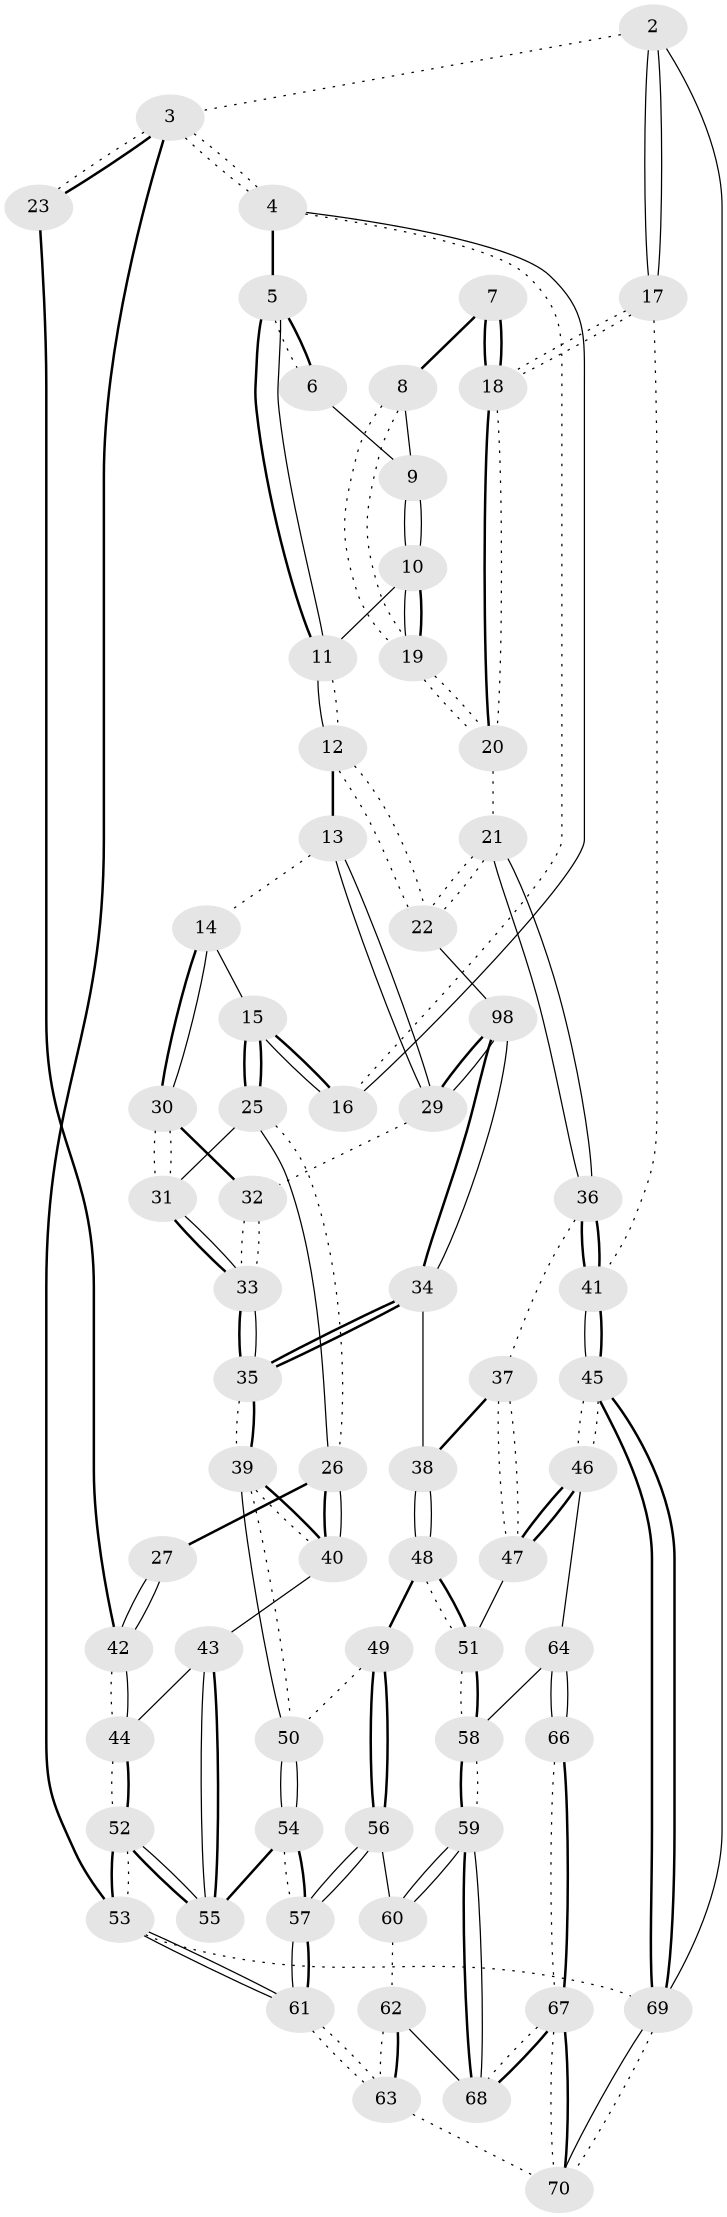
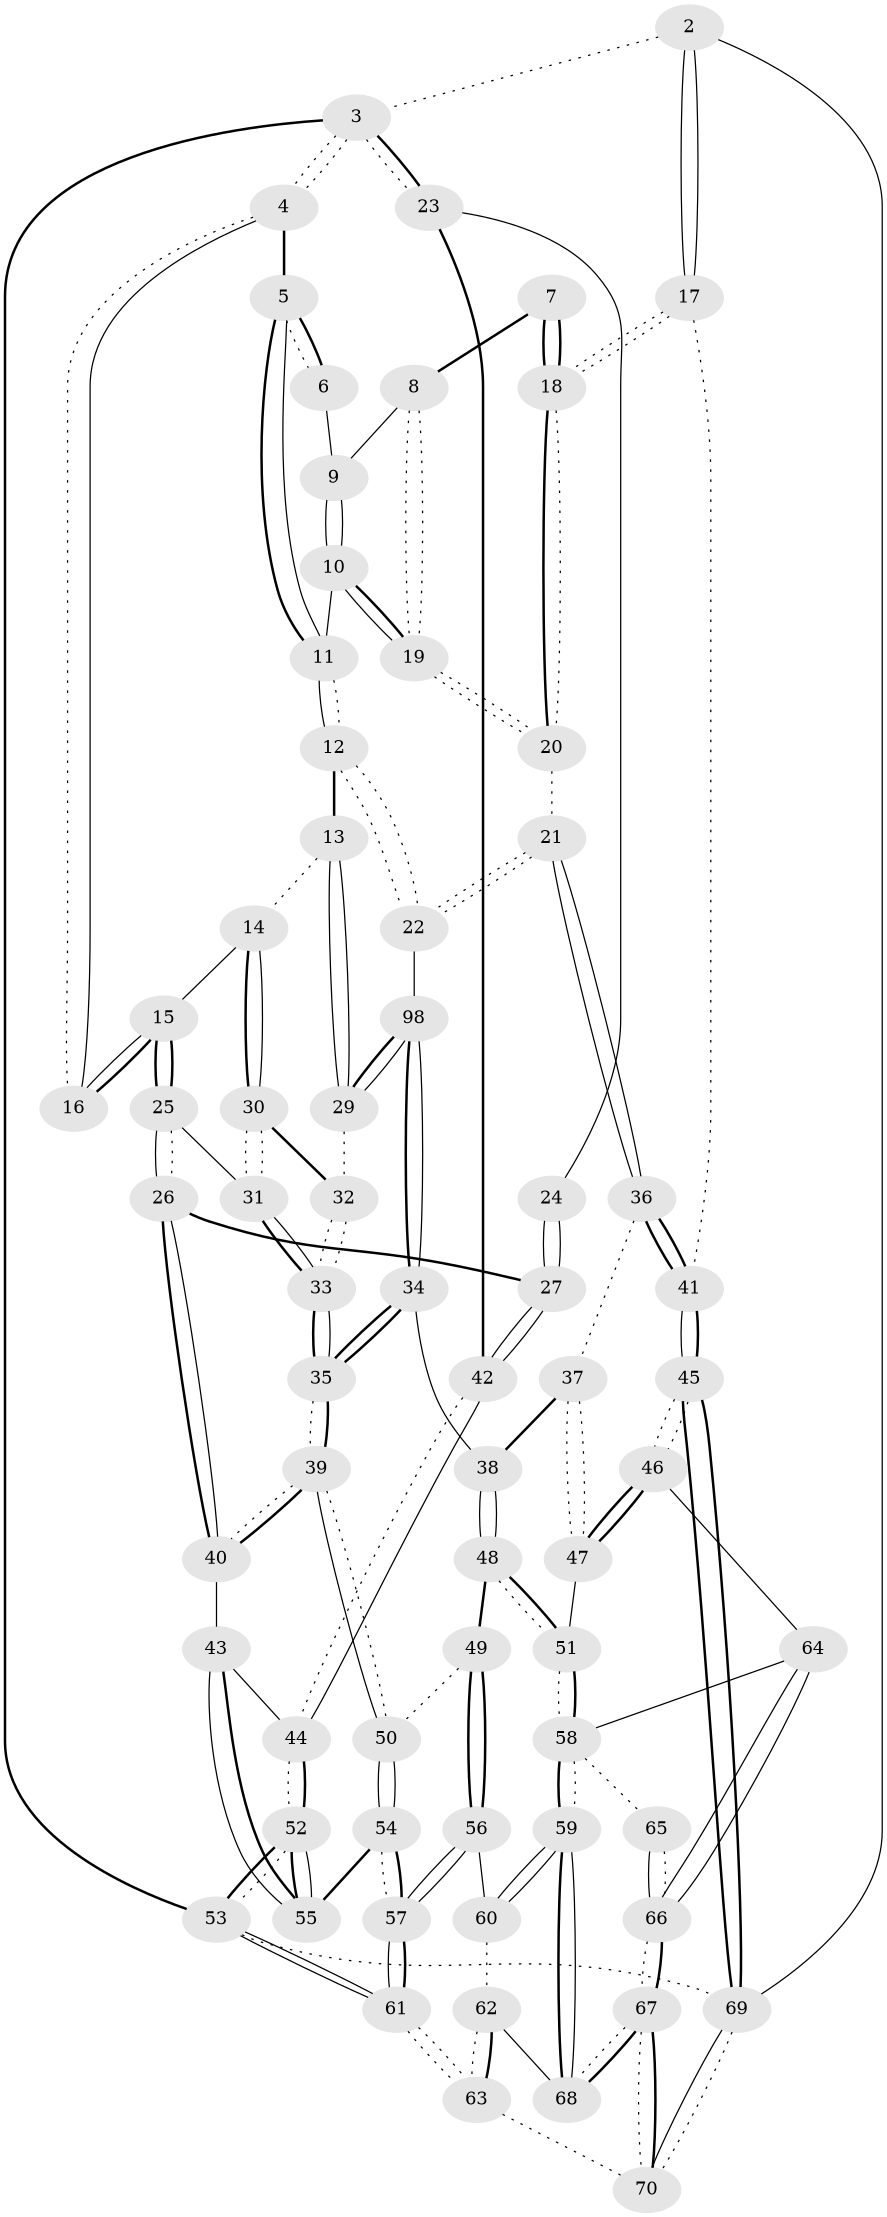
node "24": added
node "65": added
